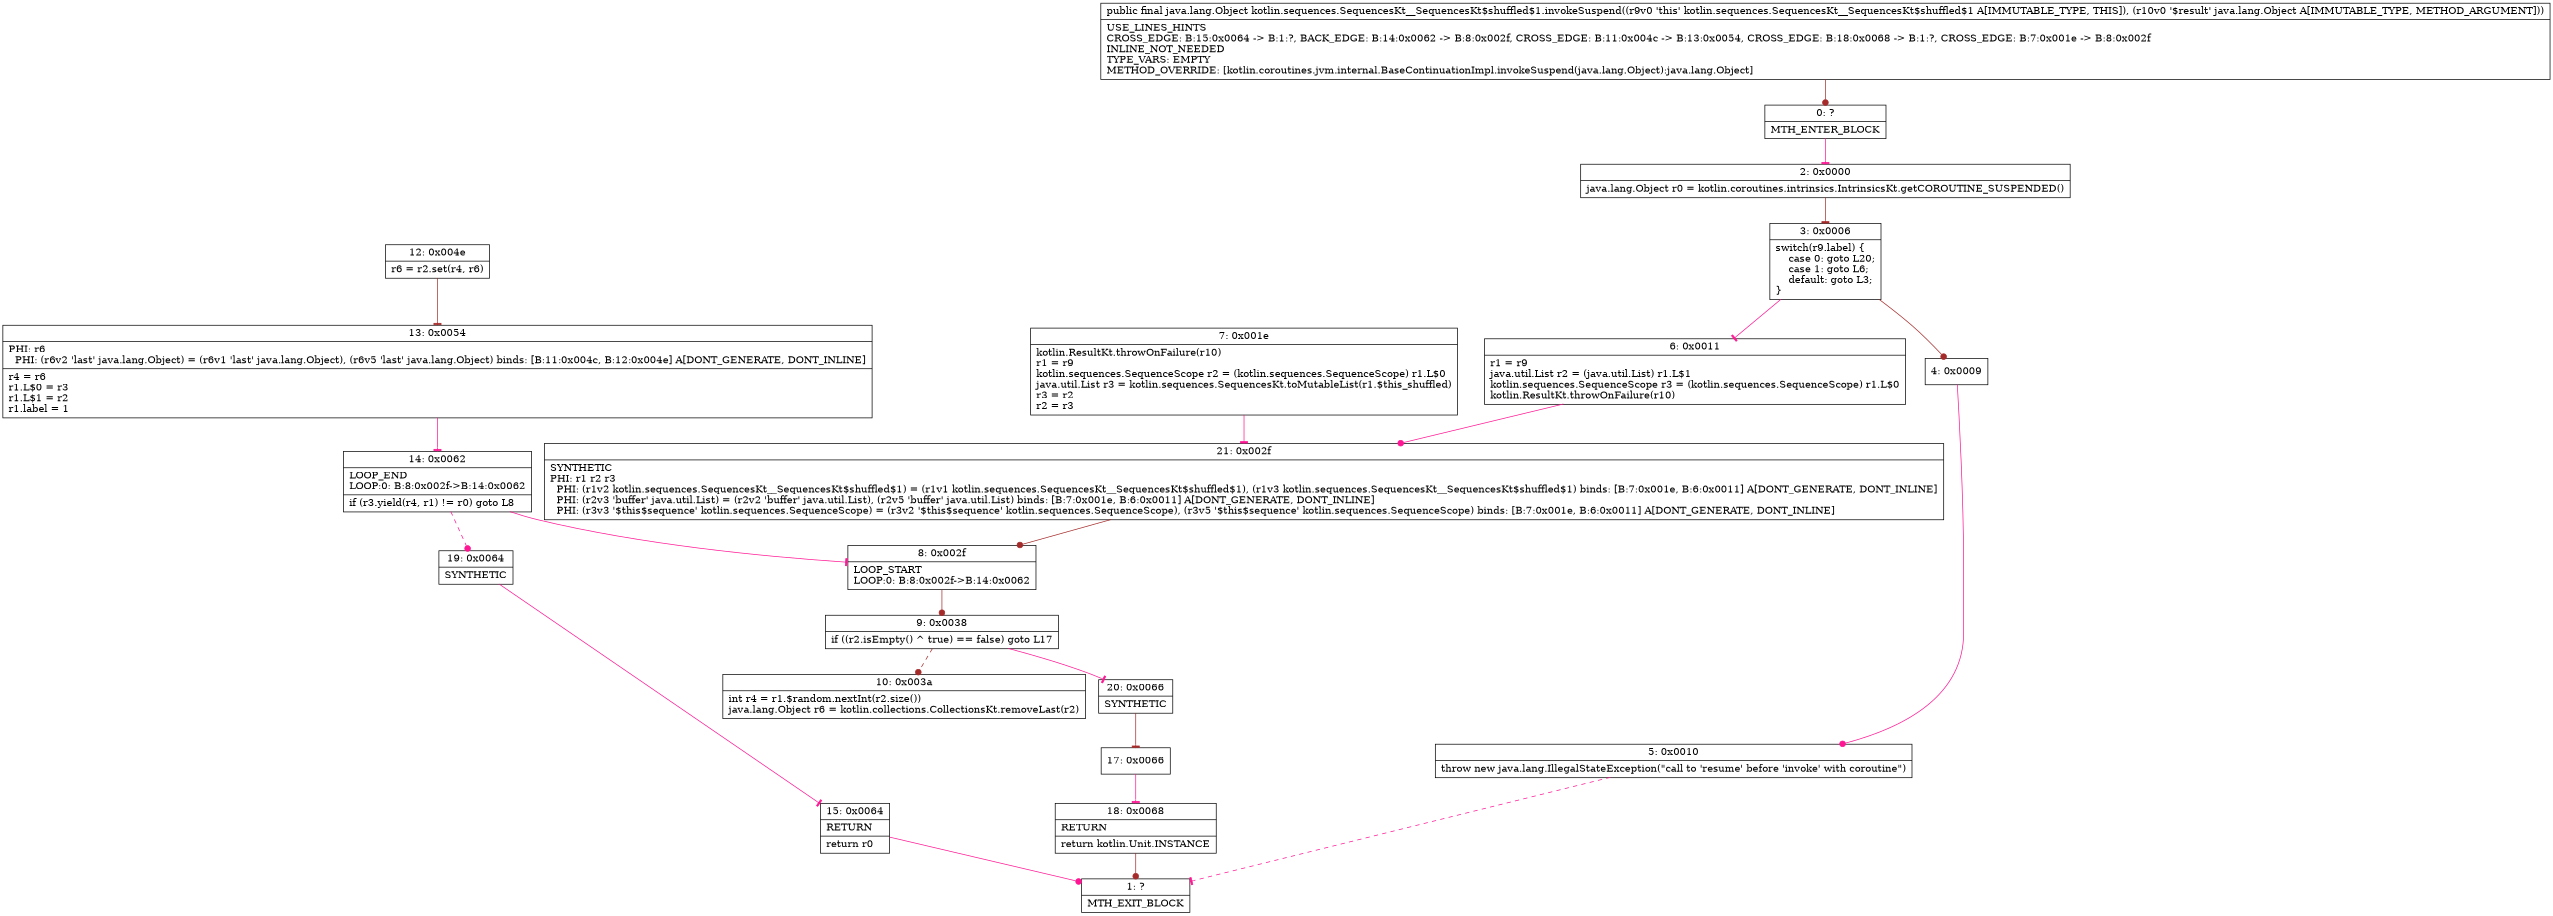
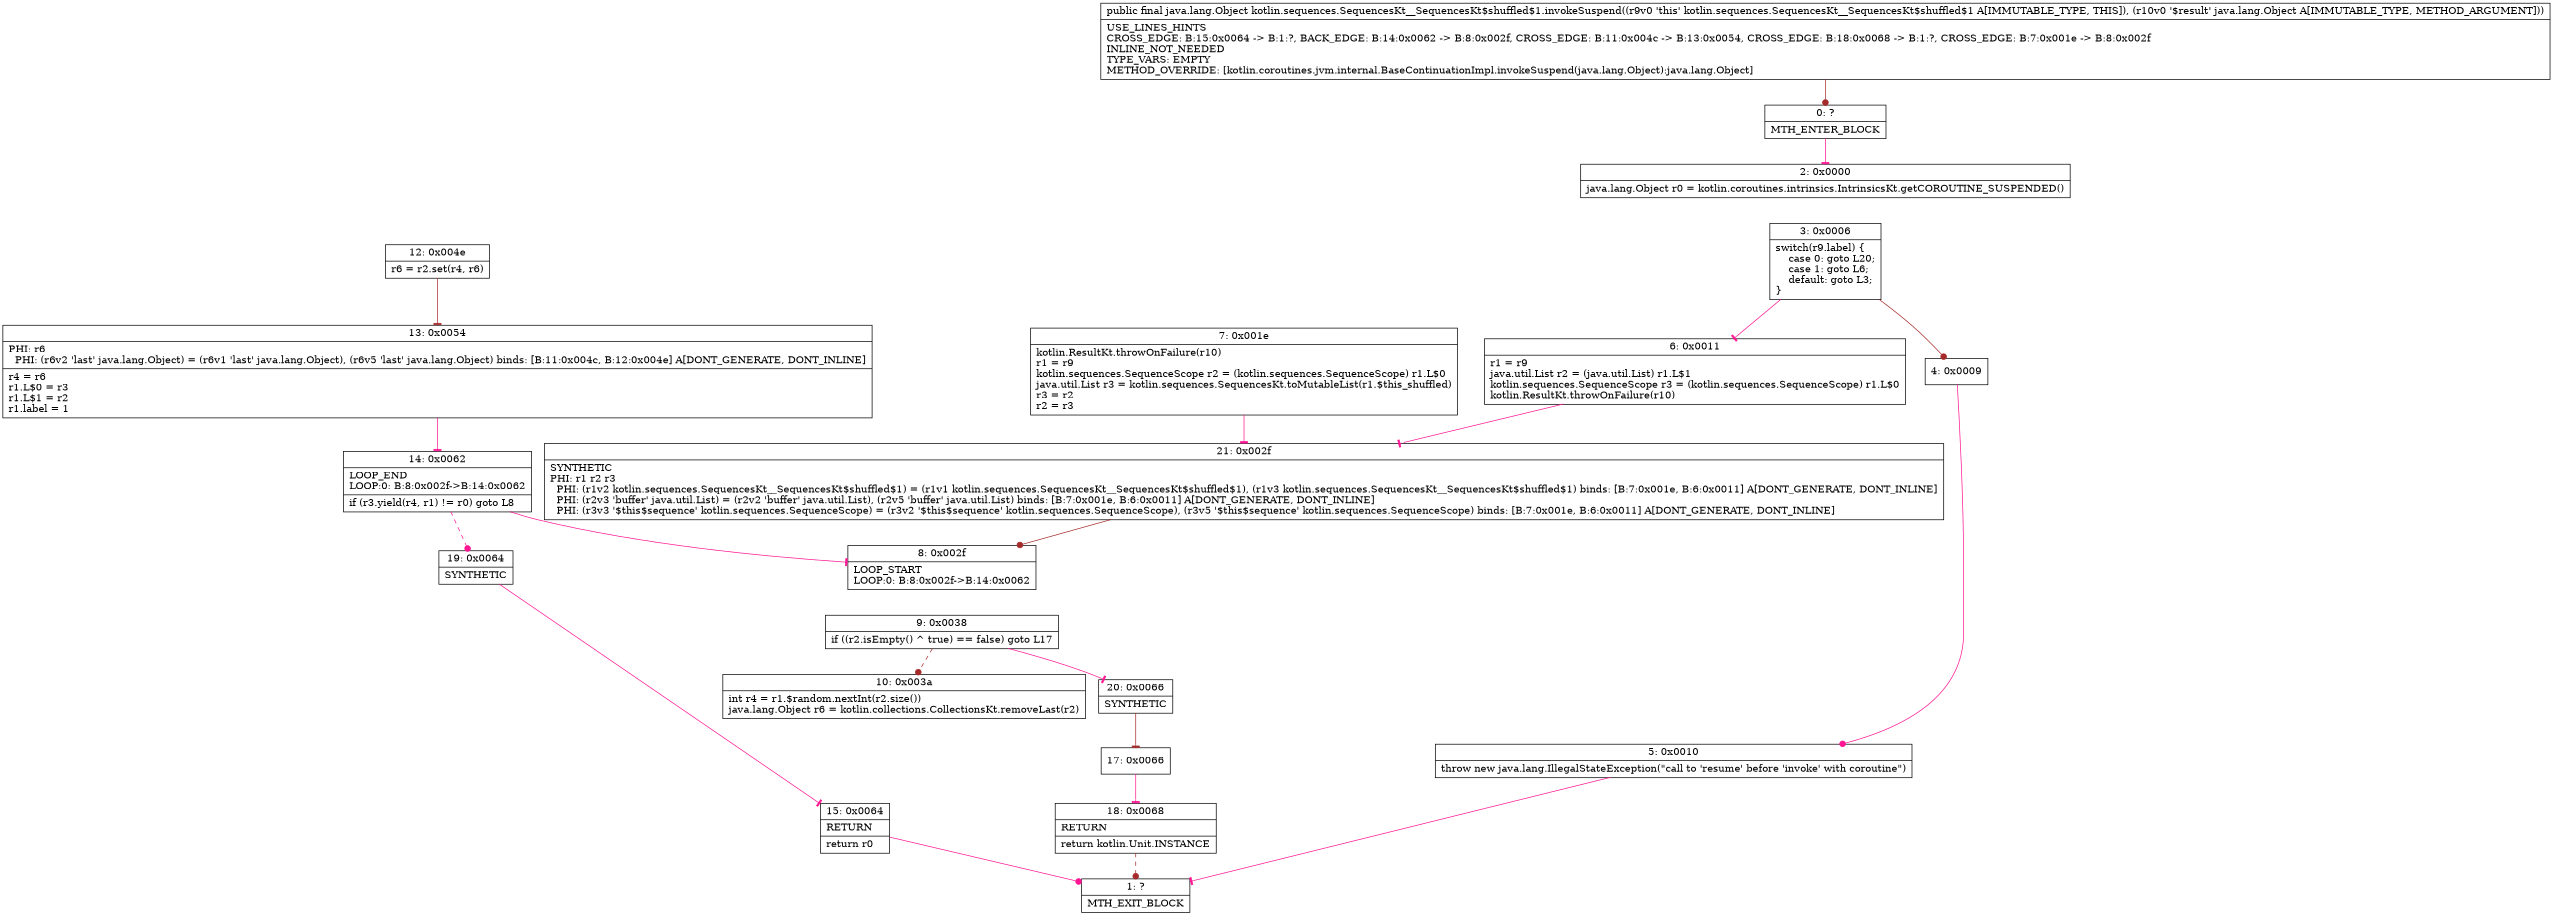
edge "2: 0x0000" -> "3: 0x0006": removed
edge "6: 0x0011" -> "21: 0x002f": arrowhead dot -> tee
edge "8: 0x002f" -> "9: 0x0038": removed
edge "5: 0x0010" -> "1: ?": style dashed -> solid
edge "18: 0x0068" -> "1: ?": style solid -> dashed
